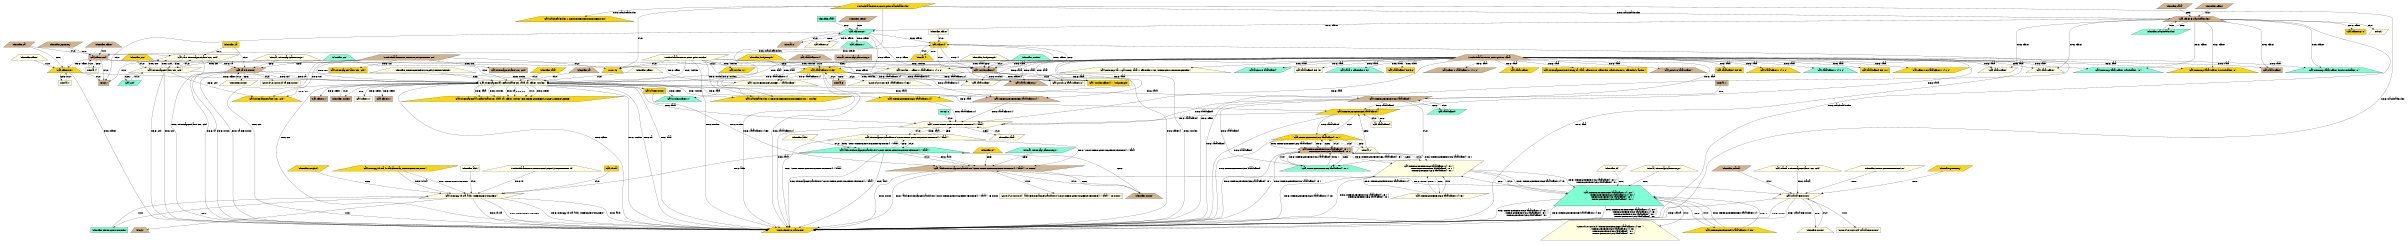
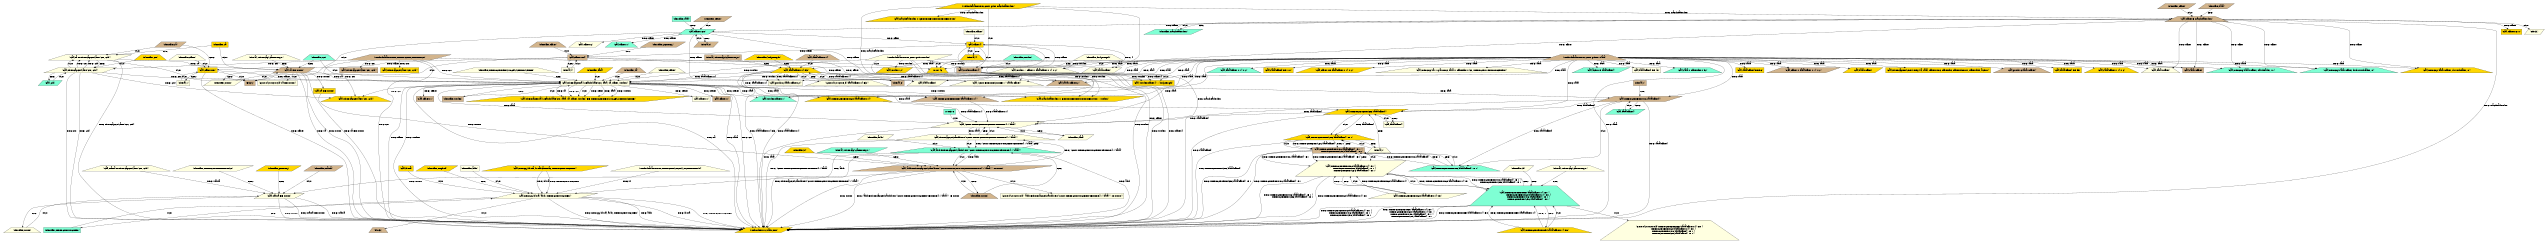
node "(Call,offset+=1)": shape trapezium -> box
edge "(Identifier,AIRPDCAP_RET_REQ_RSN)" -> "(Call,sta_sa == NULL)": label "LEN: " -> "CFG: "
node "(ControlStructure,if (sta_sa == NULL))": removed
